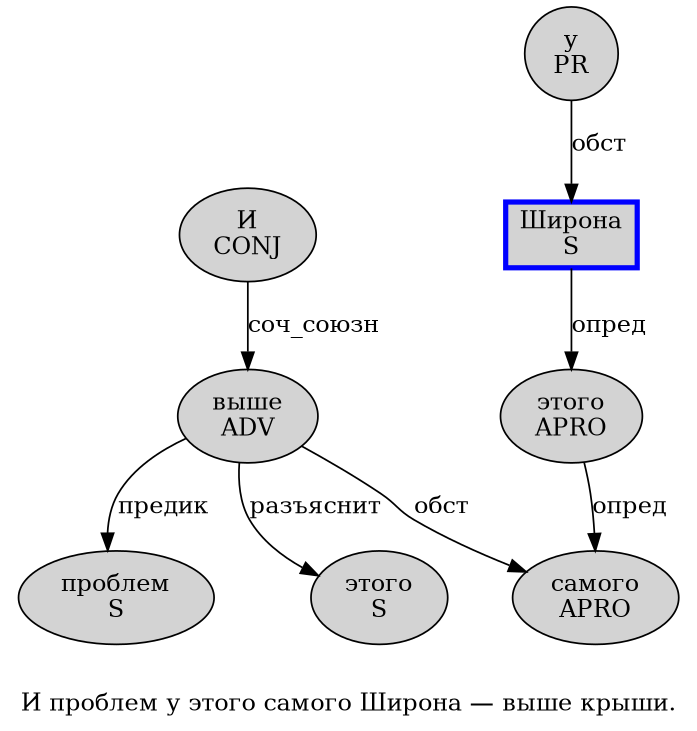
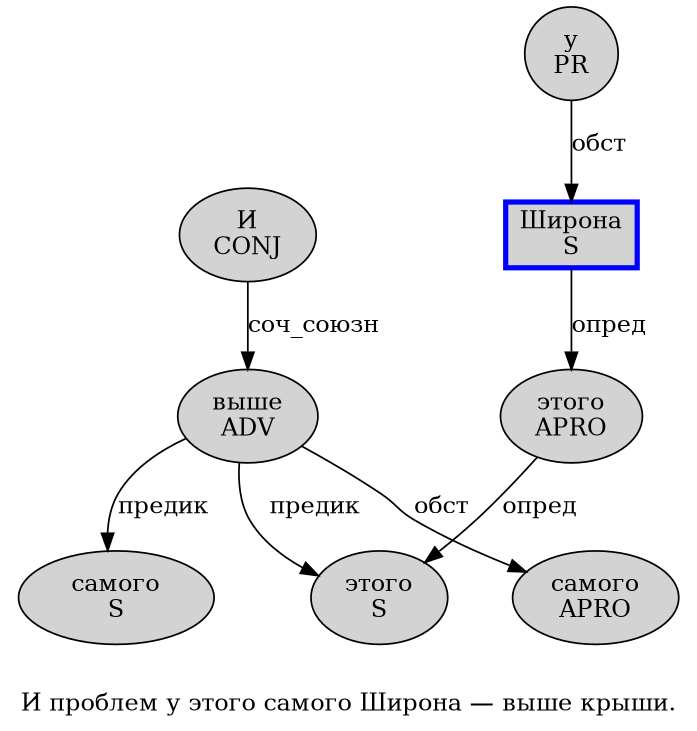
edge "этого APRO" -> "самого APRO": now "этого APRO" -> "этого S"
edge "выше ADV" -> "этого S": label "разъяснит" -> "предик"
node "проблем S": label "проблем S" -> "самого S"
